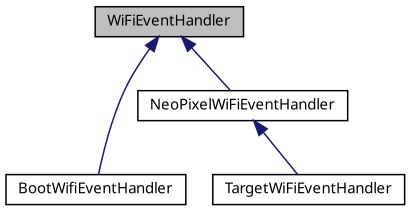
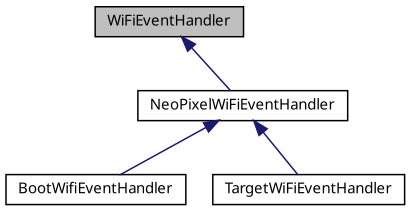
edge "BootWifiEventHandler" -> "WiFiEventHandler": now "BootWifiEventHandler" -> "NeoPixelWiFiEventHandler"
